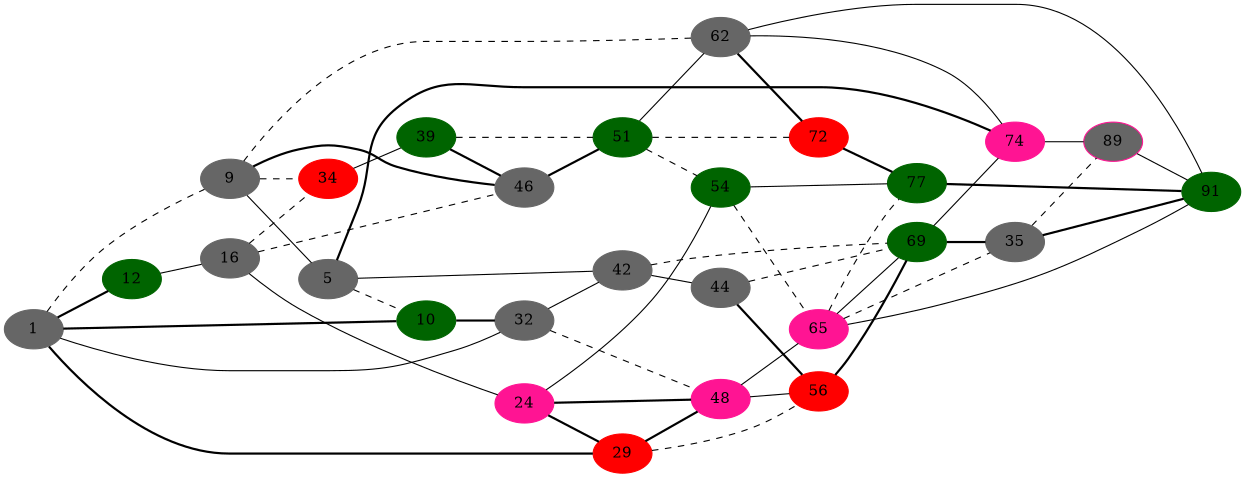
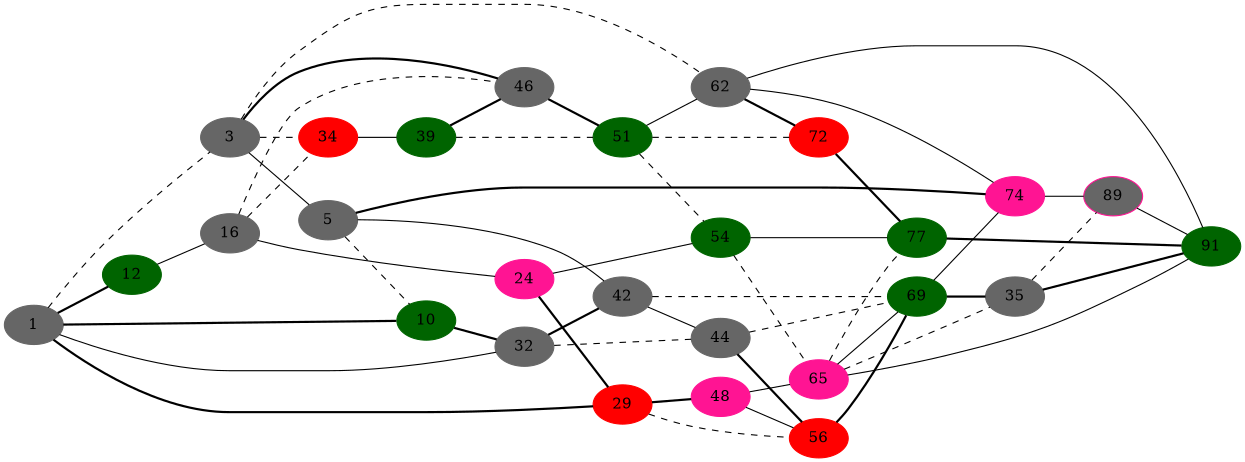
node "9": label "9" -> "3"
edge "42" -- "32": style solid -> bold
edge "32" -- "48": now "32" -- "44"
edge "48" -- "24": removed
